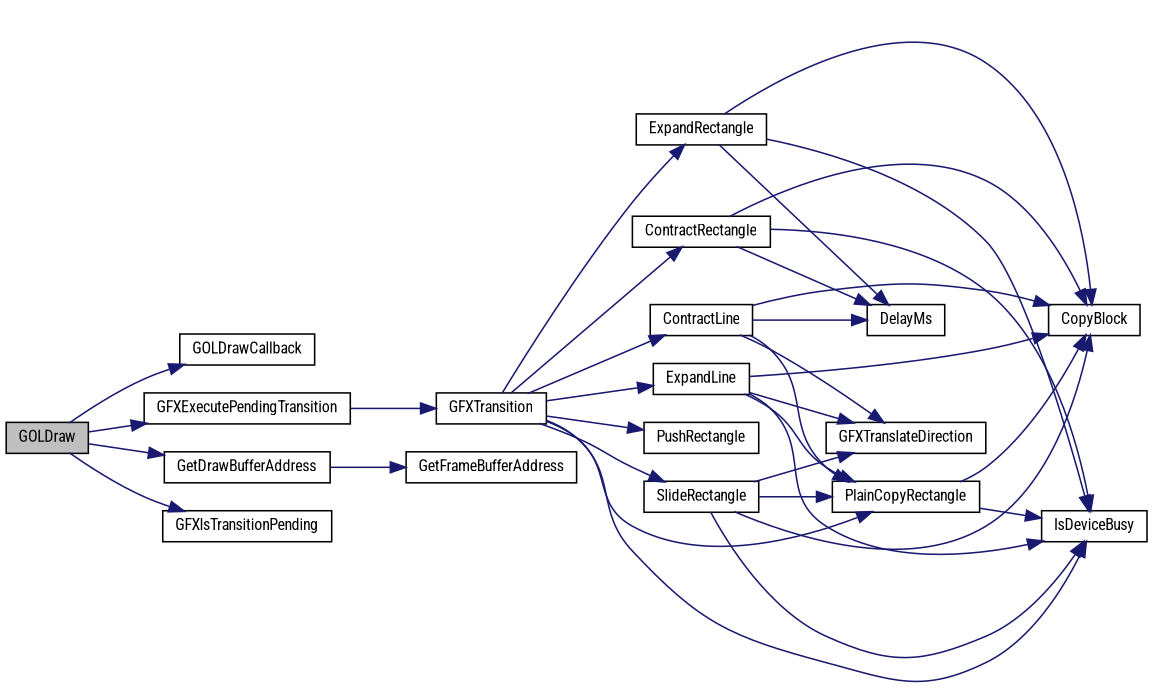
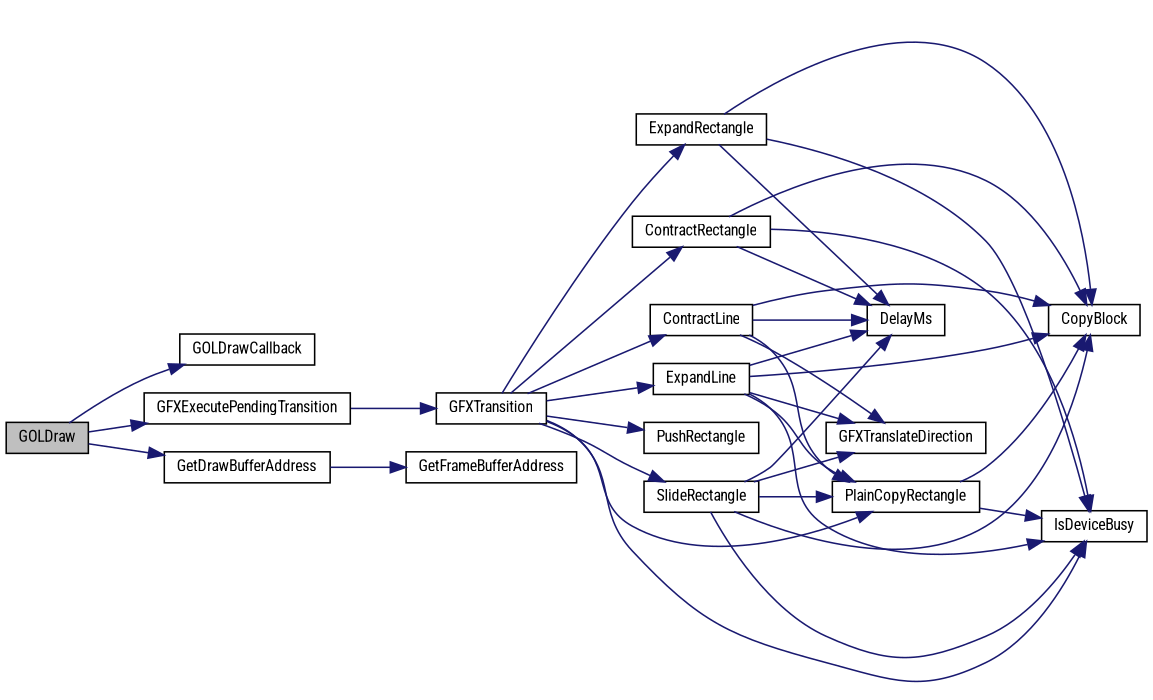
edge "ExpandLine" -> "DelayMs": added
edge "SlideRectangle" -> "DelayMs": added
node "GFXIsTransitionPending": removed
